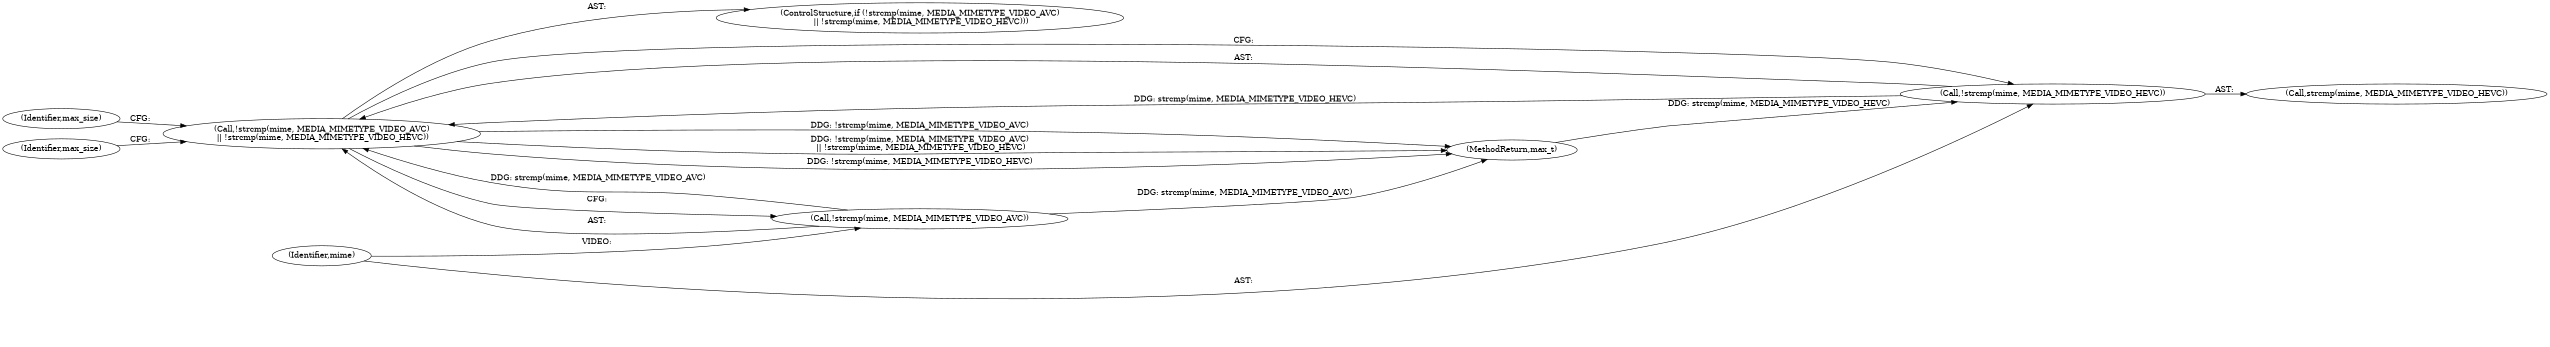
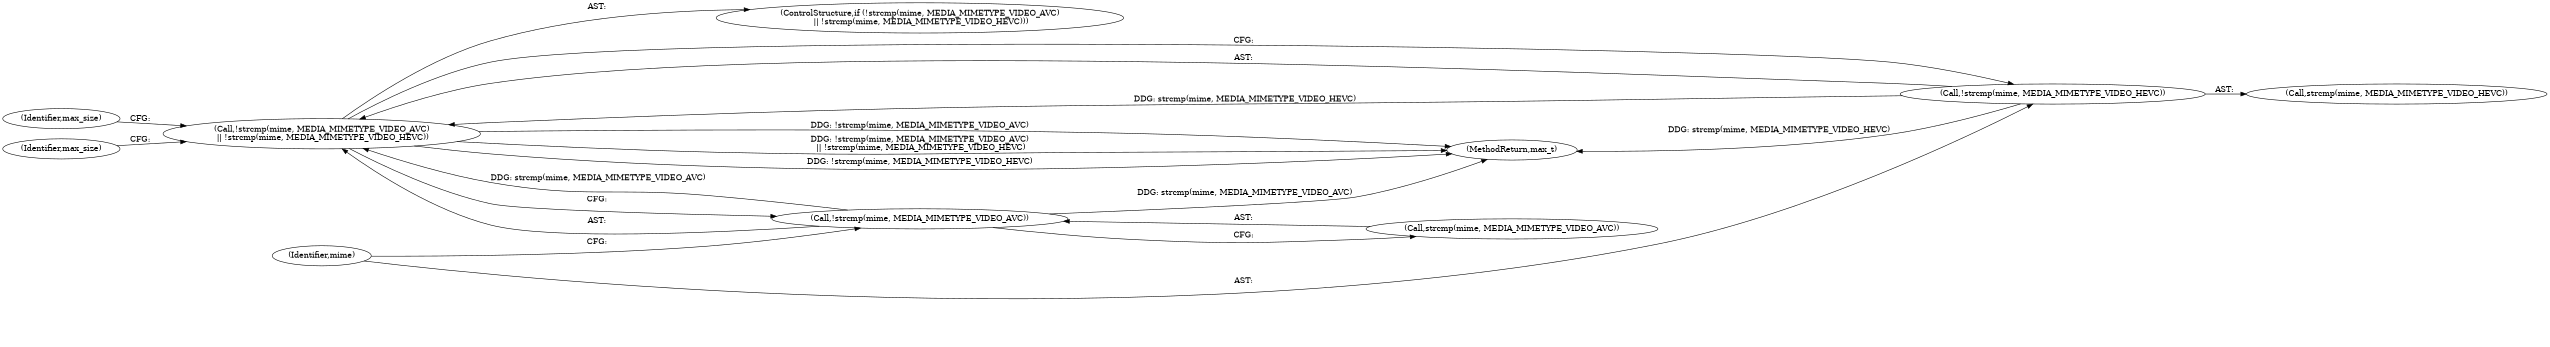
edge "(MethodReturn,max_t)" -> "(Call,!strcmp(mime, MEDIA_MIMETYPE_VIDEO_HEVC))": reversed
node "(Call,strcmp(mime, MEDIA_MIMETYPE_VIDEO_AVC))": added
edge "(Identifier,mime)" -> "(Call,!strcmp(mime, MEDIA_MIMETYPE_VIDEO_AVC))": label "VIDEO: " -> "CFG: "
